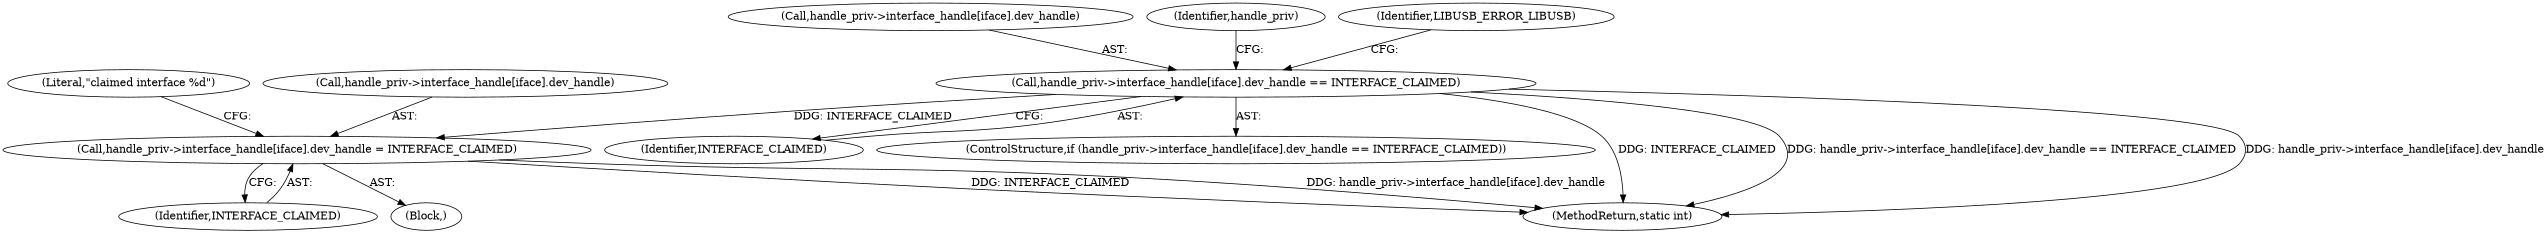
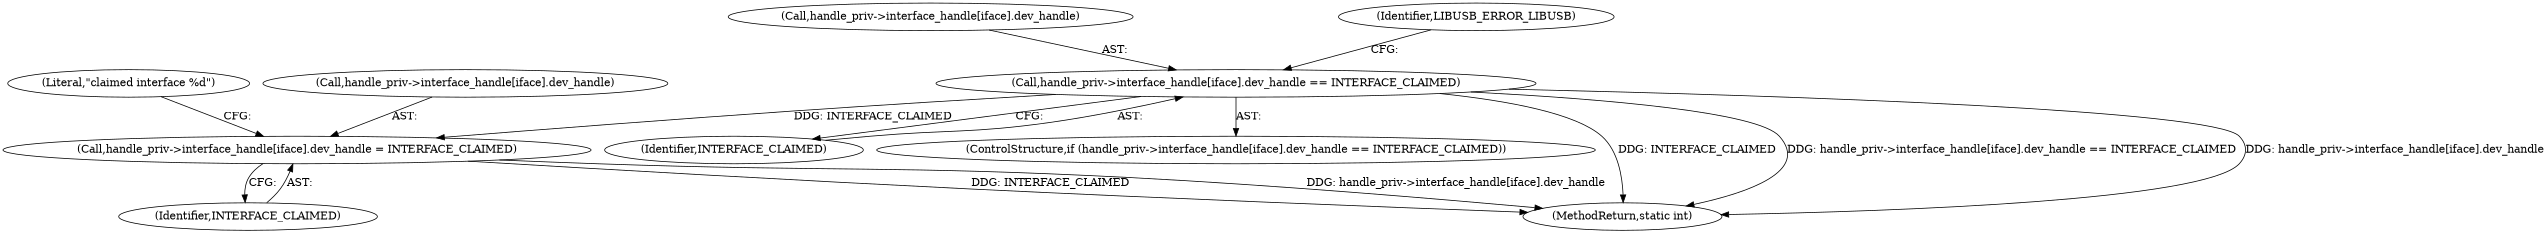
node "(Identifier,handle_priv)": removed
node "(Block,)": removed
